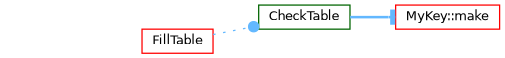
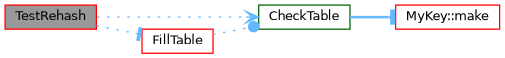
node "TestRehash": added
